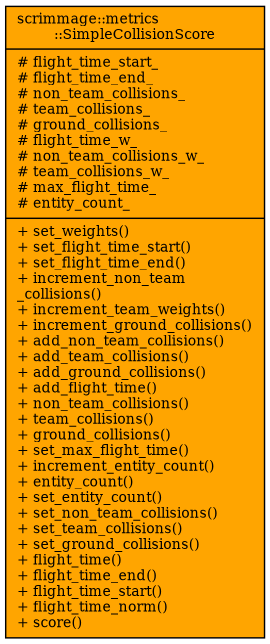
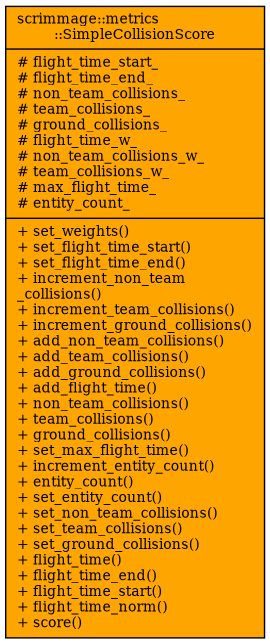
node "scrimmage::metrics": text "+ increment_team_weights()" -> "+ increment_team_collisions()"
